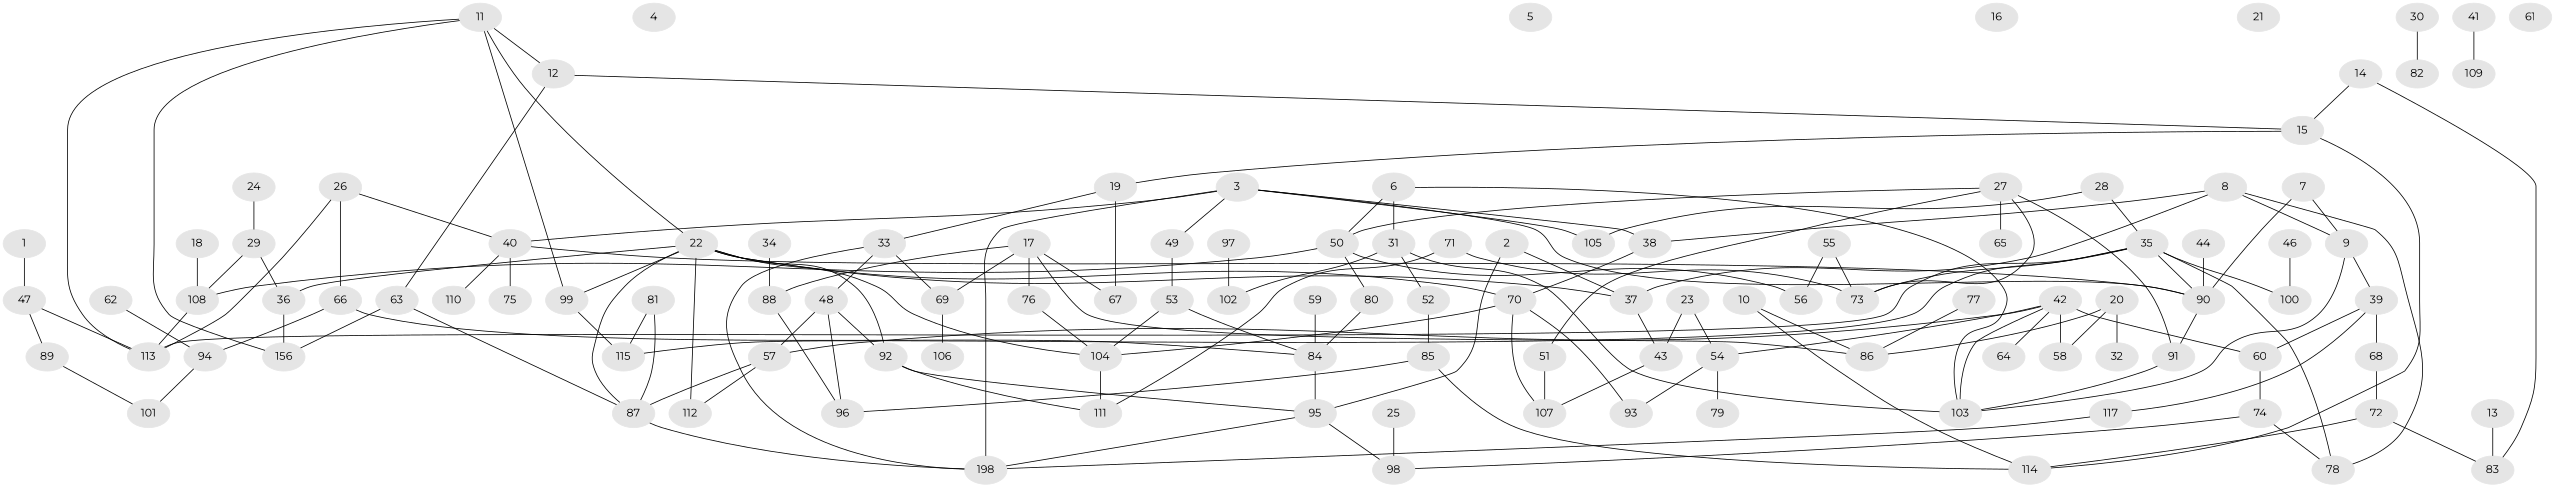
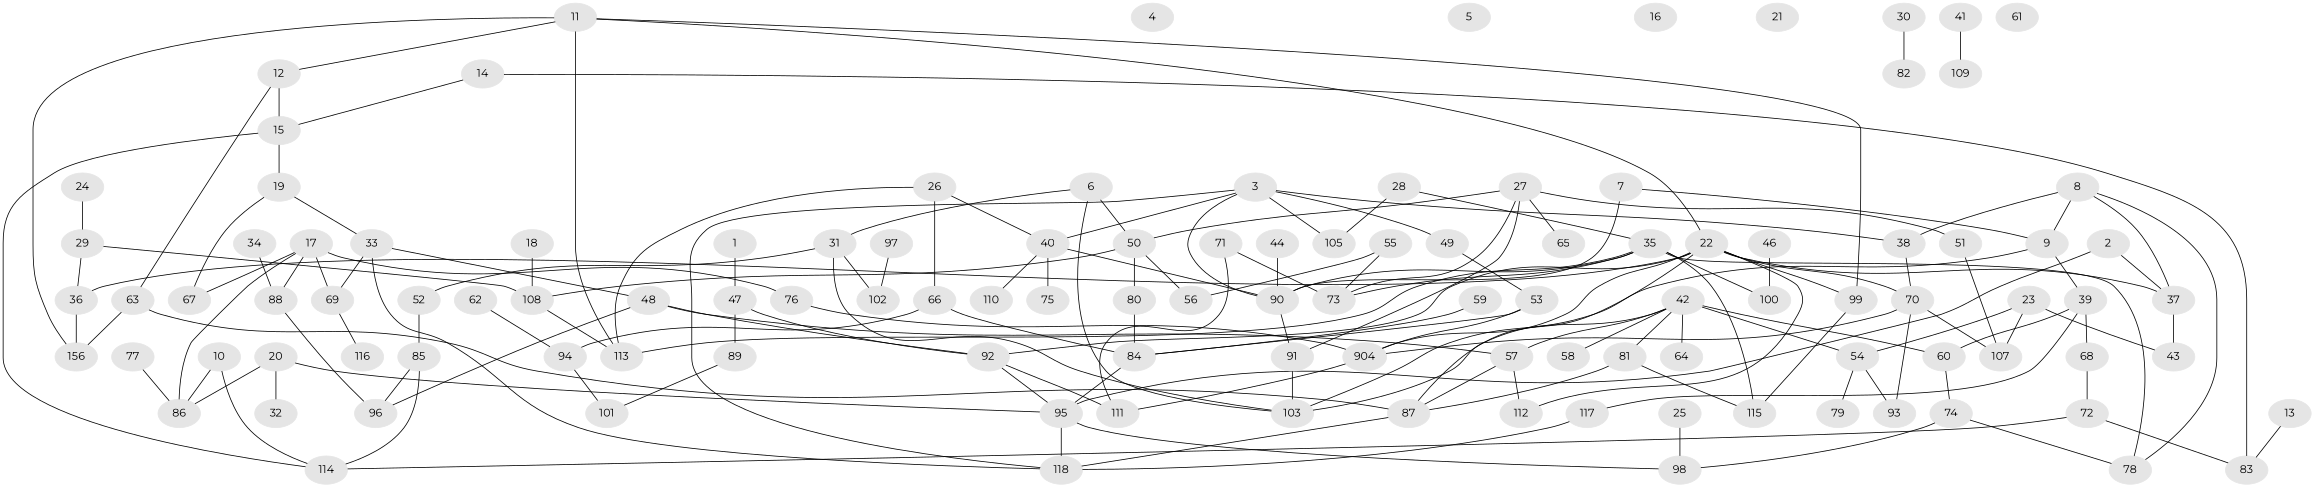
edge "47" -- "113": now "47" -- "92"
edge "42" -- "81": added
edge "20" -- "58": now "20" -- "95"
node "106": label "106" -> "116"
node "104": label "104" -> "904"
edge "43" -- "107": now "23" -- "107"
node "198": label "198" -> "118"
